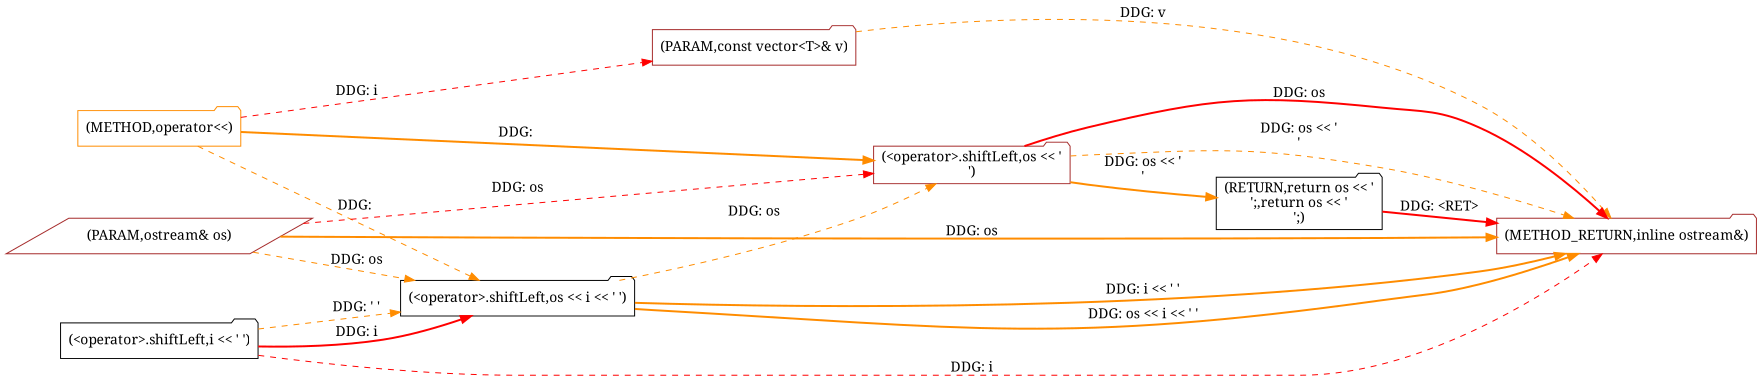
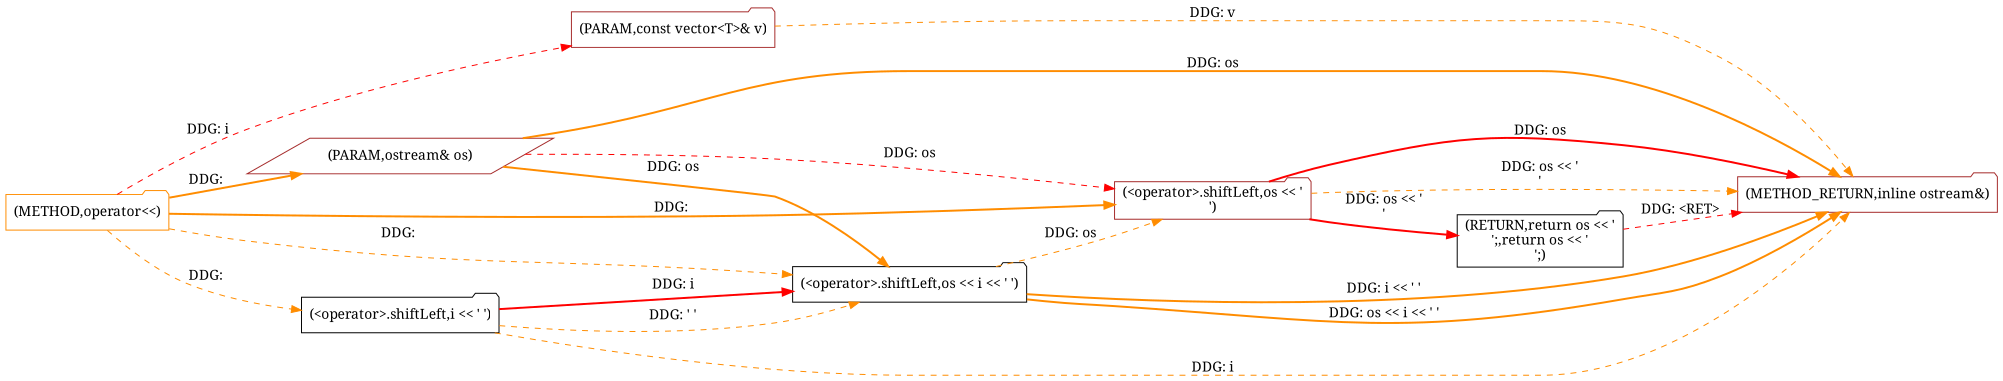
edge "(METHOD,operator<<)" -> "(PARAM,ostream& os)": added, label "DDG:"
edge "(<operator>.shiftLeft,os << ' ')" -> "(RETURN,return os << ' ';,return os << ' ';)": color darkorange -> red
edge "(RETURN,return os << ' ';,return os << ' ';)" -> "(METHOD_RETURN,inline ostream&)": style bold -> dashed
edge "(PARAM,ostream& os)" -> "(<operator>.shiftLeft,os << i << ' ')": style dashed -> bold
edge "(METHOD,operator<<)" -> "(<operator>.shiftLeft,i << ' ')": added, label "DDG:"
edge "(<operator>.shiftLeft,i << ' ')" -> "(METHOD_RETURN,inline ostream&)": color red -> darkorange
